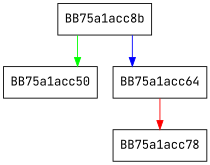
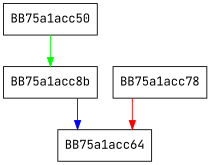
edge "BB75a1acc8b" -> "BB75a1acc50": reversed
edge "BB75a1acc64" -> "BB75a1acc78": reversed
